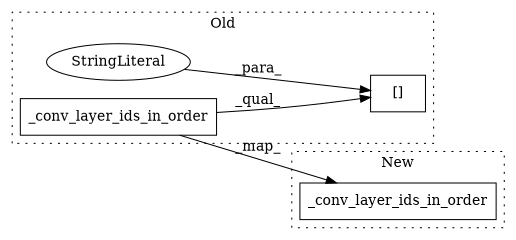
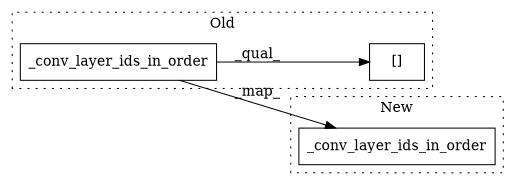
node "StringLiteral": removed
